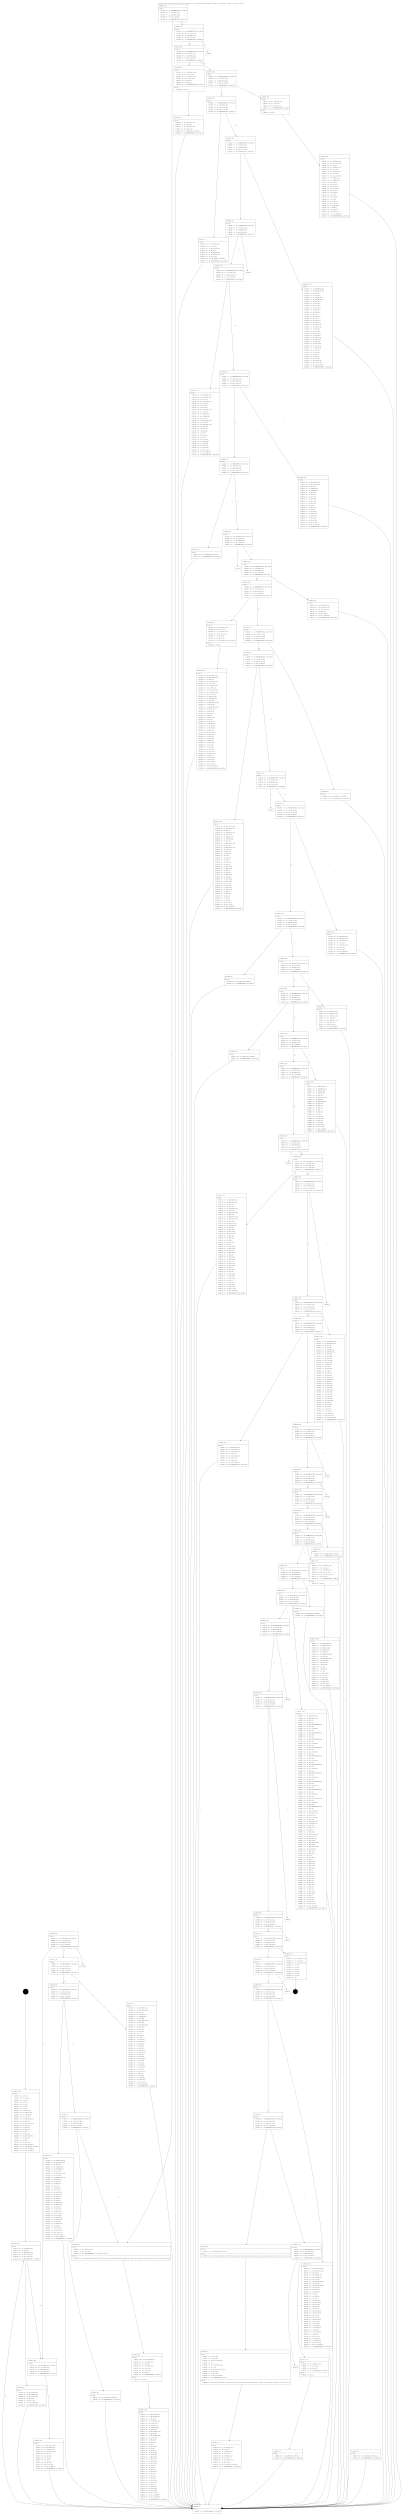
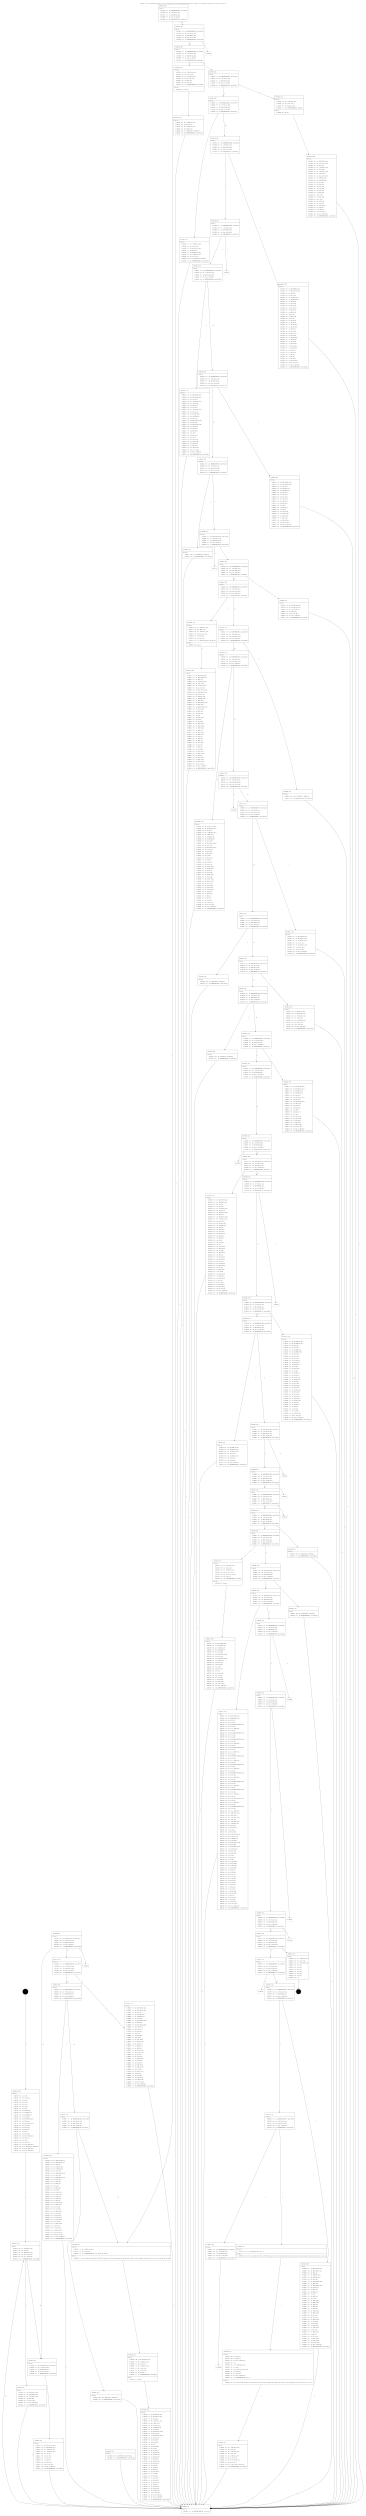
node "0x402527 [15]": removed
node "0x402440 [15]": removed
